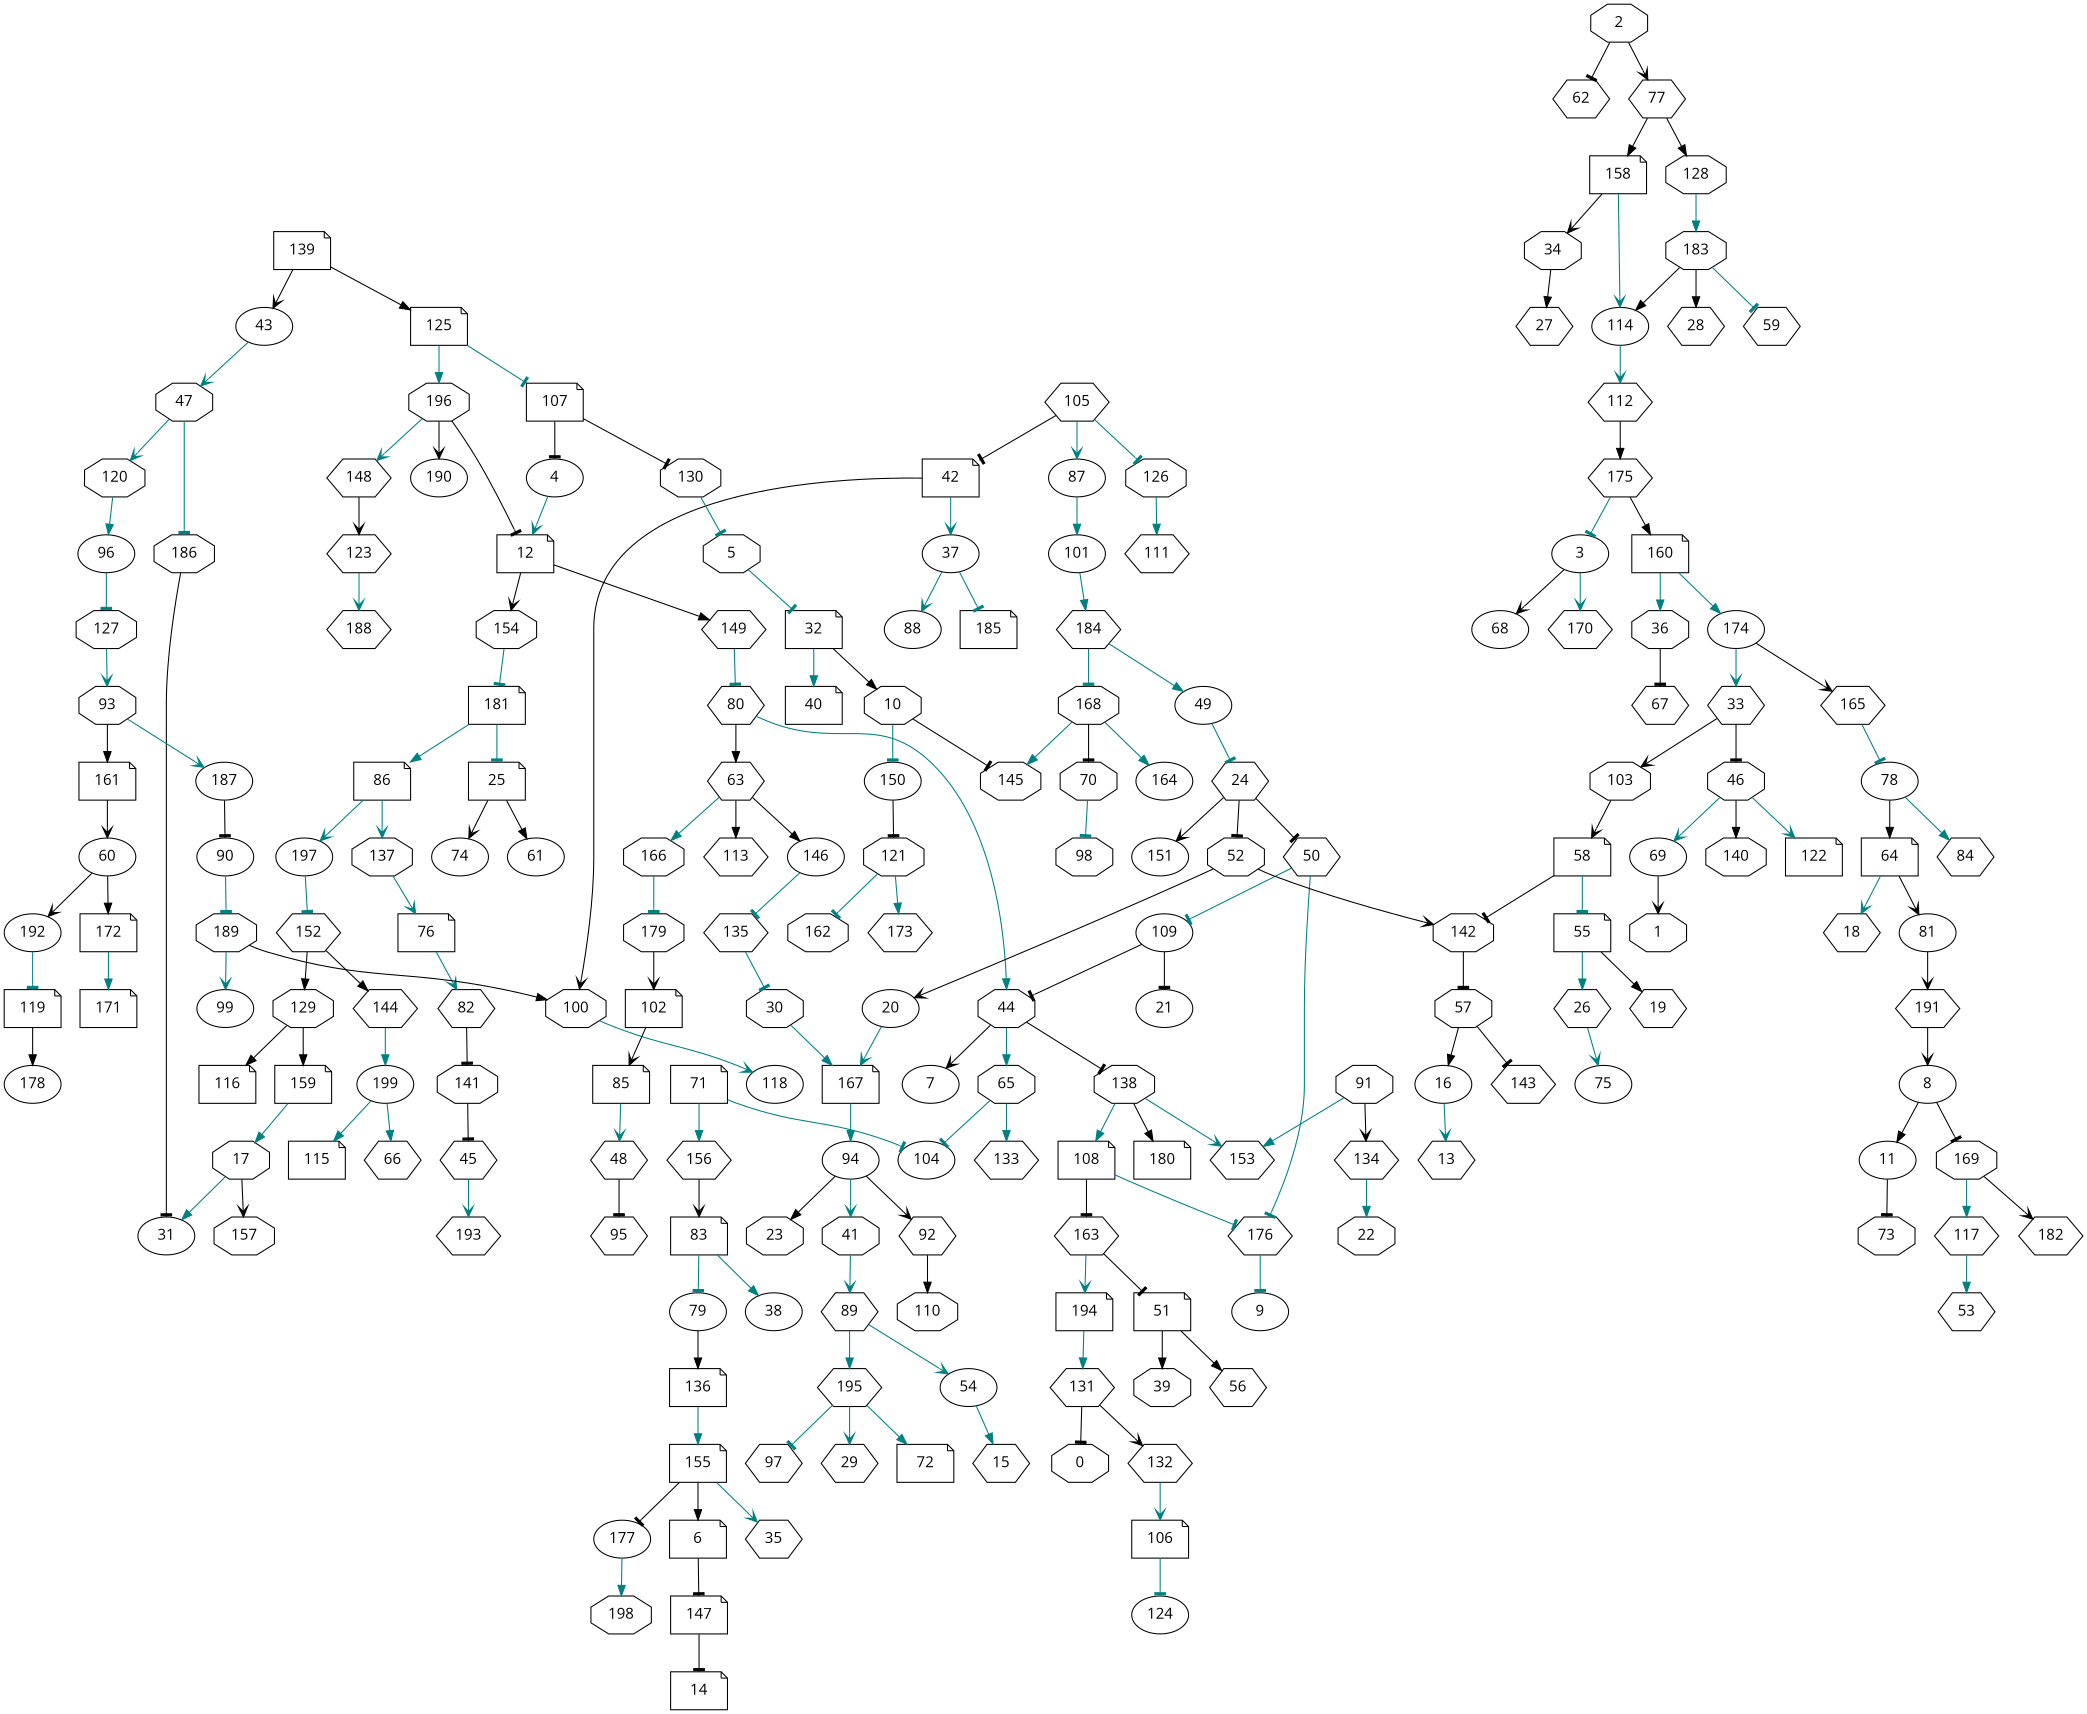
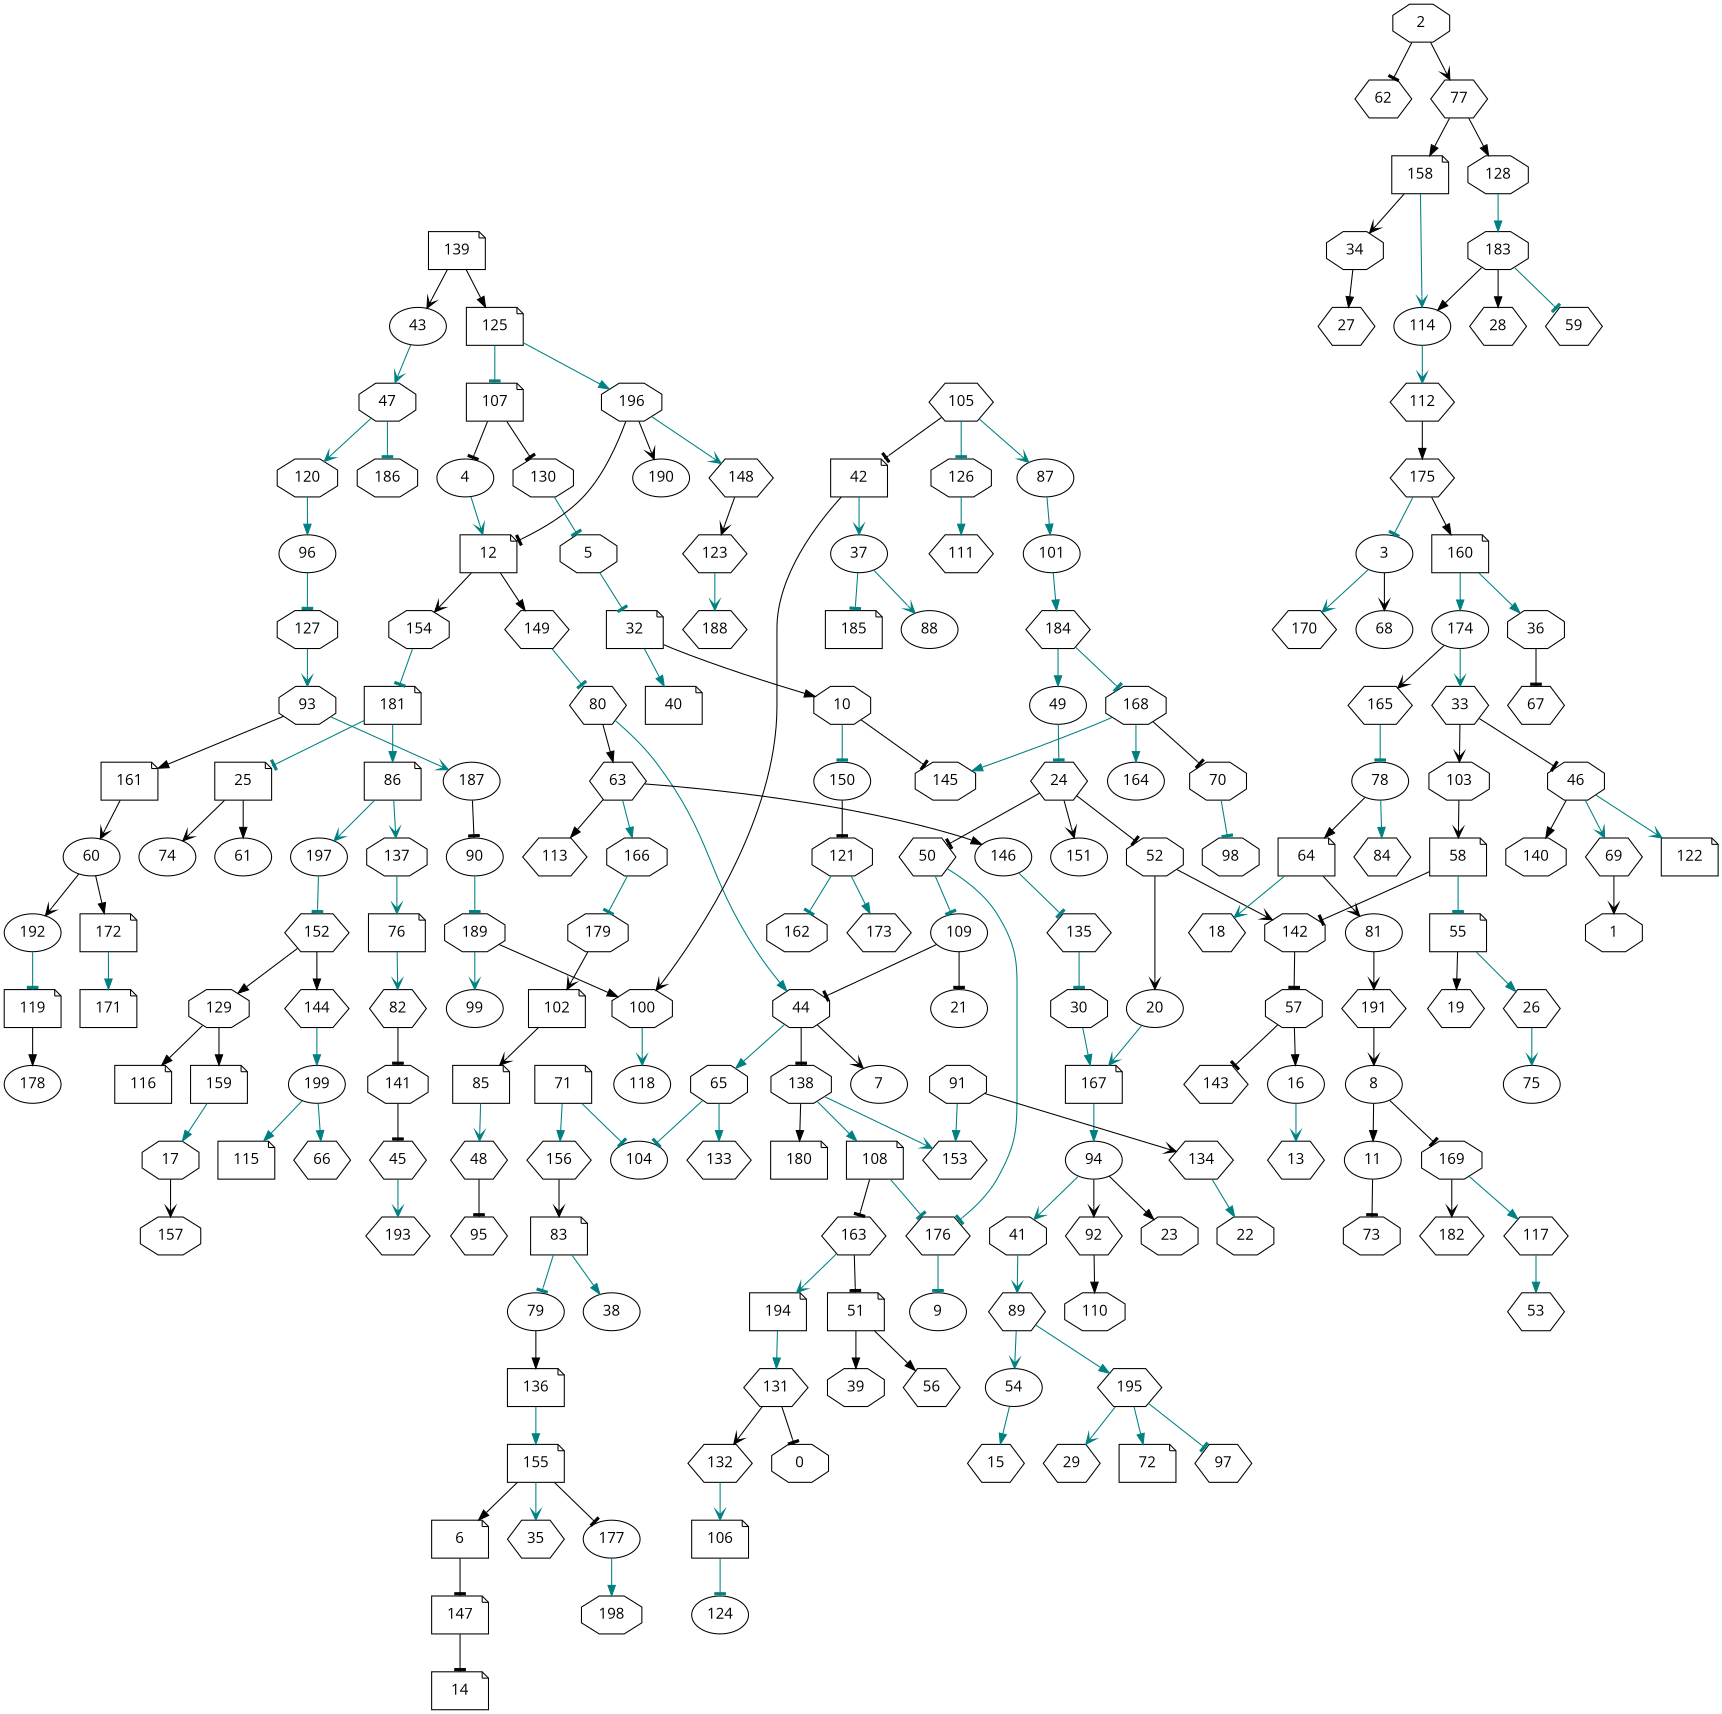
node "69": shape ellipse -> hexagon
node "31": removed
